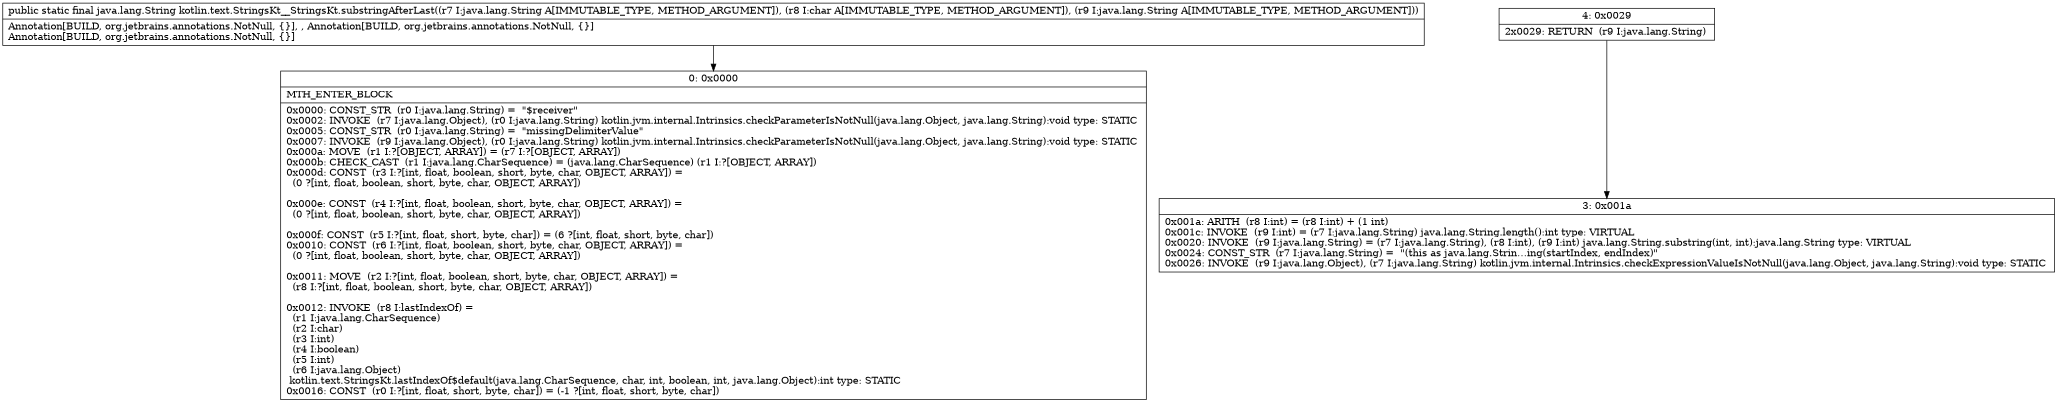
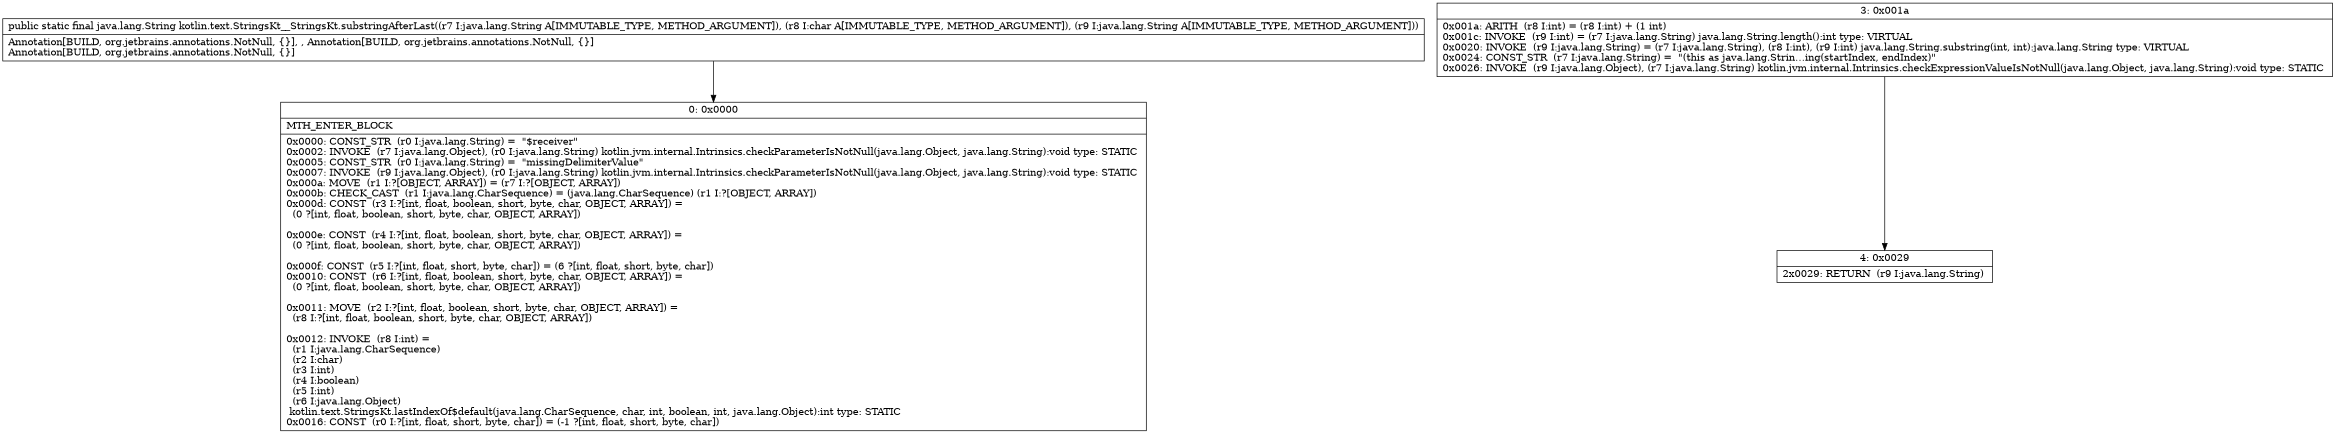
edge "4: 0x0029" -> "3: 0x001a": reversed
node "0: 0x0000": text "0x0012: INVOKE  (r8 I:lastIndexOf) =" -> "0x0012: INVOKE  (r8 I:int) ="
